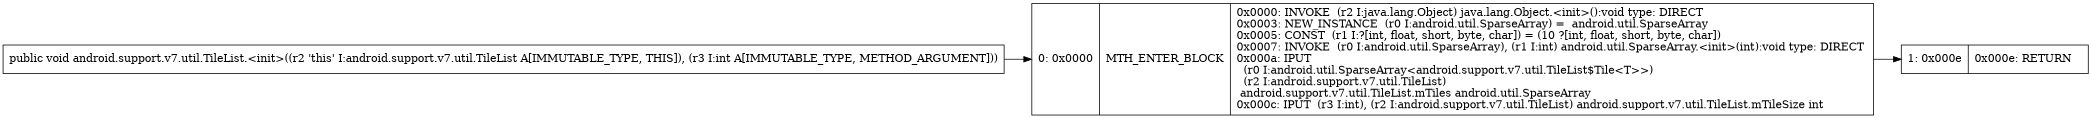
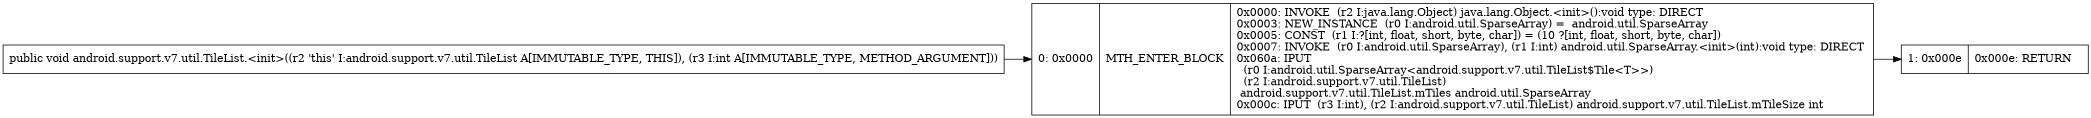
node "0: 0x0000": text "0x000a: IPUT" -> "0x060a: IPUT"
